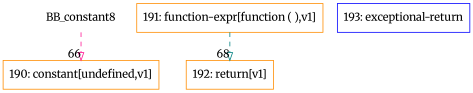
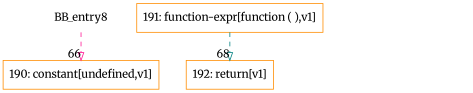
node "BB_constant8": label "BB_constant8" -> "BB_entry8"
node "193: exceptional-return": removed
